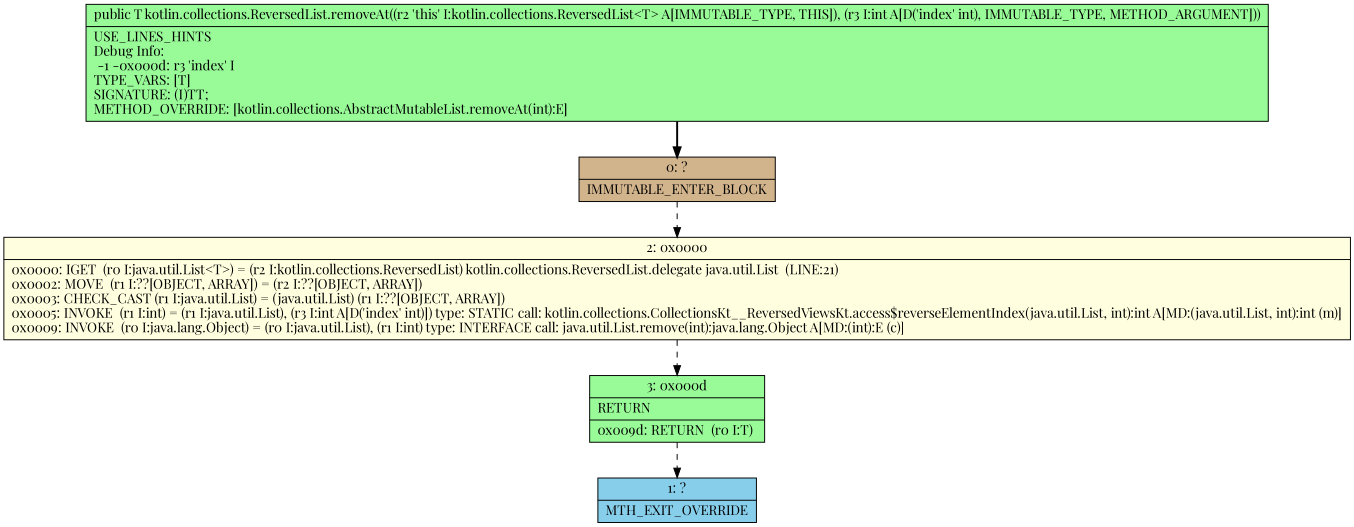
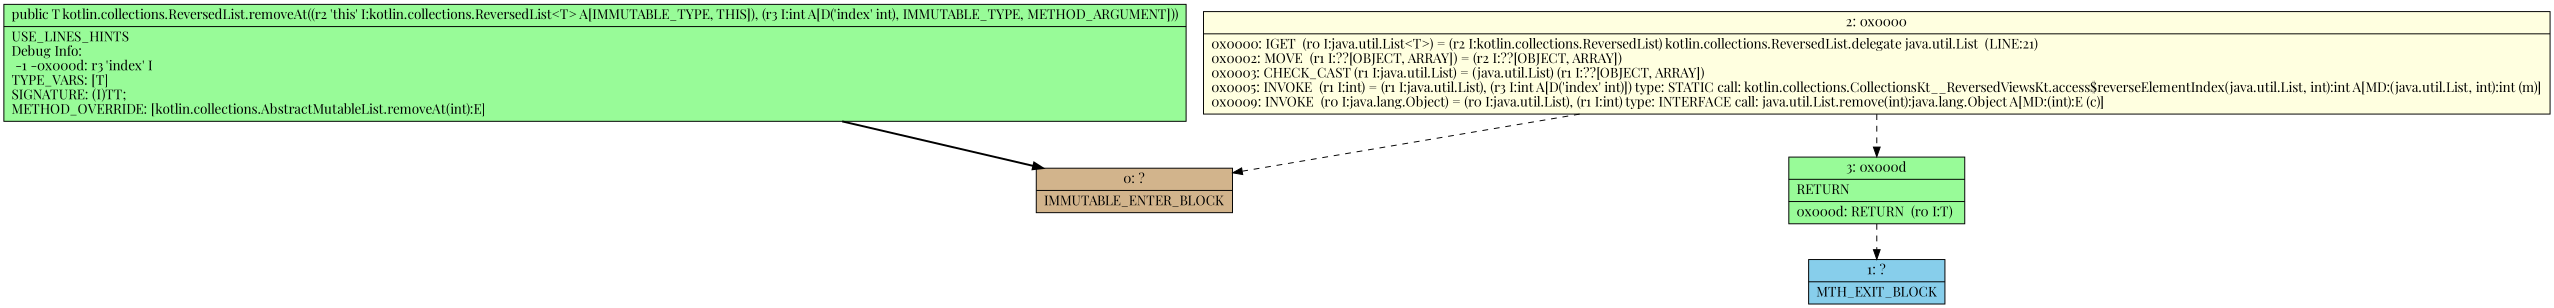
edge "0: ?" -> "2: 0x0000": reversed
node "3: 0x000d": text "0x009d: RETURN  (r0 I:T)" -> "0x000d: RETURN  (r0 I:T)"
node "1: ?": text "MTH_EXIT_OVERRIDE" -> "MTH_EXIT_BLOCK"
